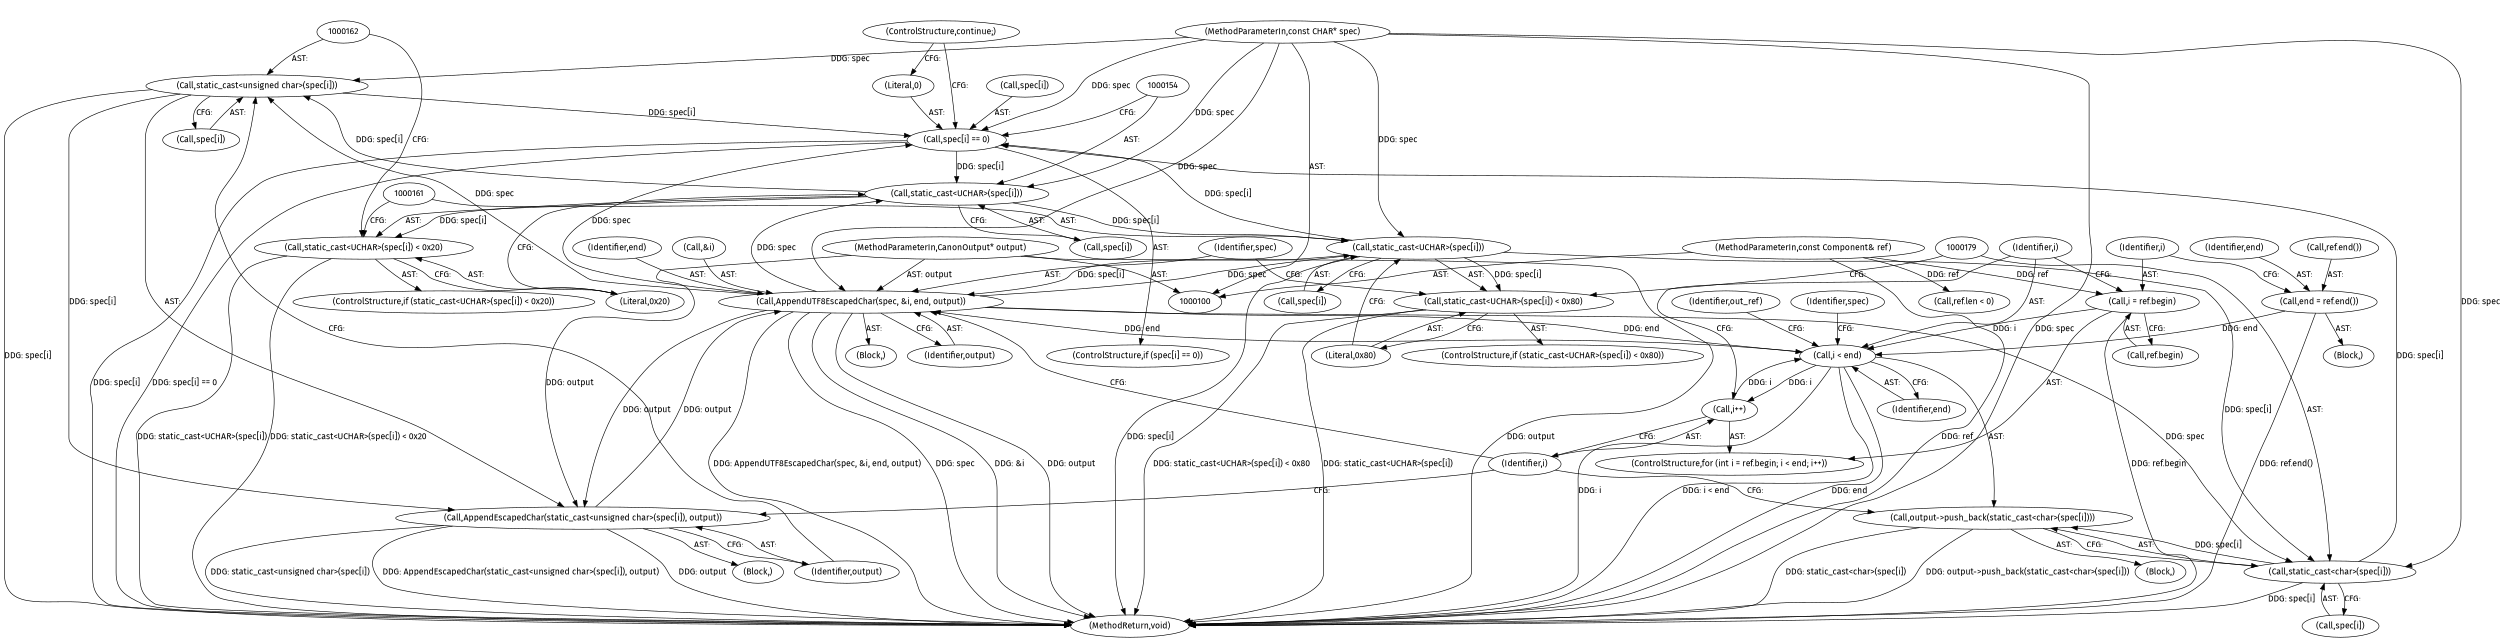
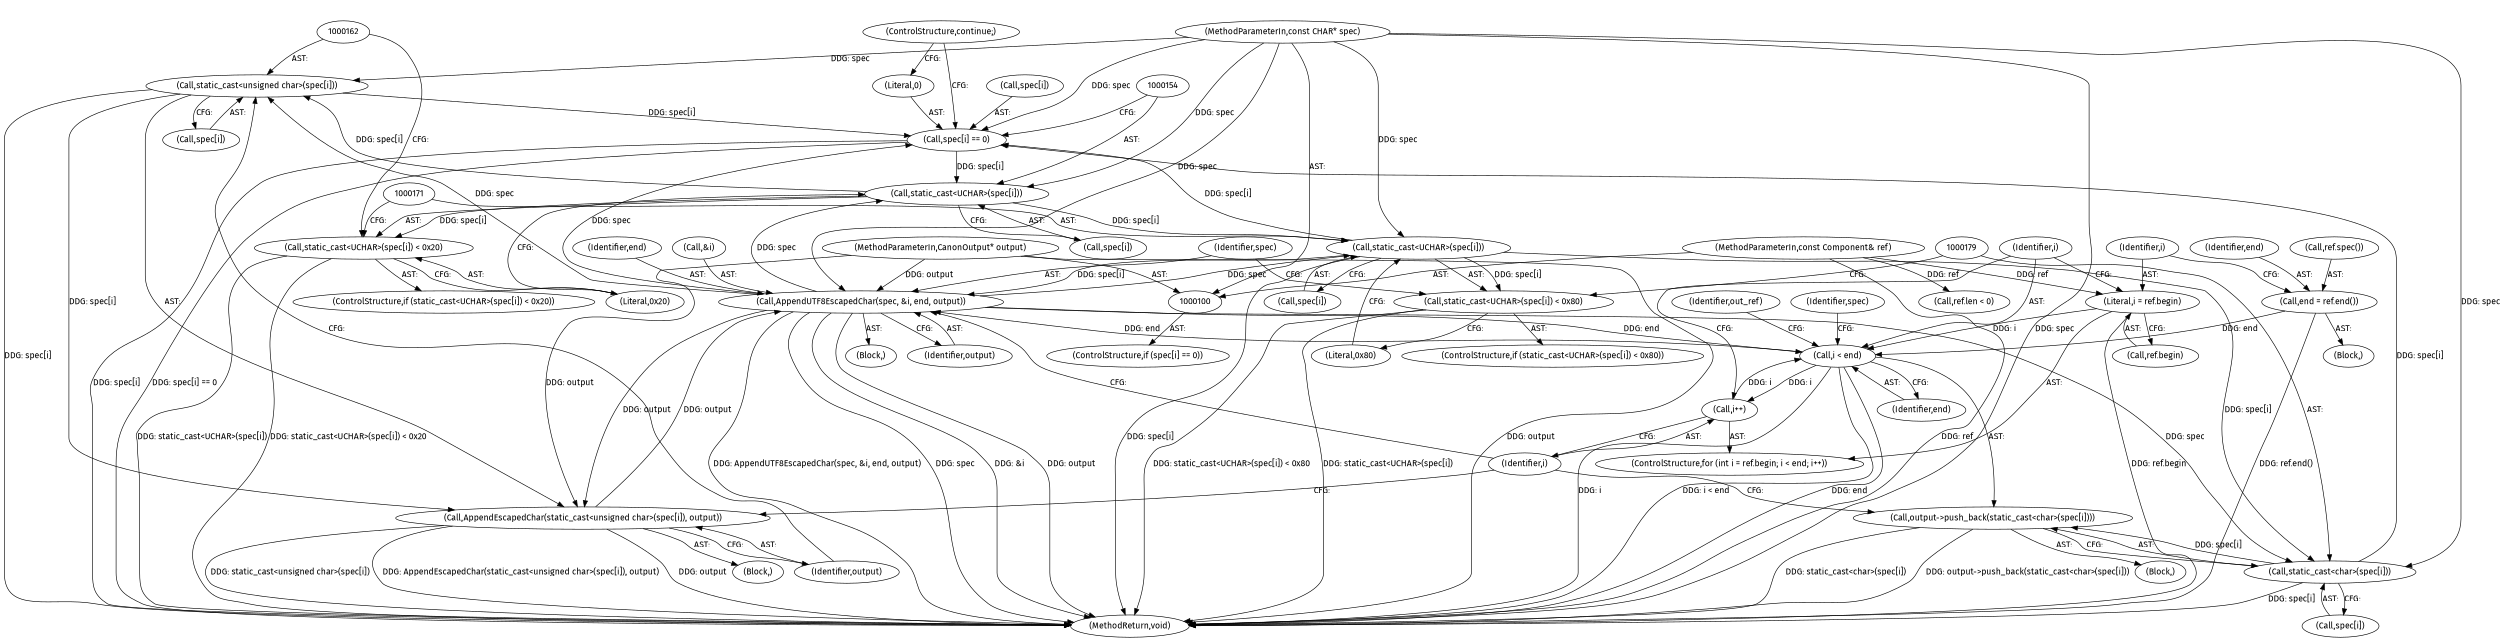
node "1000161": label "1000161" -> "1000171"
edge "(Call,spec[i] == 0)" -> "(ControlStructure,if (spec[i] == 0))": now "1000100" -> "(ControlStructure,if (spec[i] == 0))"
node "(Call,ref.end())": label "(Call,ref.end())" -> "(Call,ref.spec())"
edge "(MethodParameterIn,CanonOutput* output)" -> "(Call,AppendUTF8EscapedChar(spec, &i, end, output))": label "AST: output" -> "DDG: output"
node "(Call,i = ref.begin)": label "(Call,i = ref.begin)" -> "(Literal,i = ref.begin)"
edge "(Literal,0x80)" -> "(Call,static_cast<UCHAR>(spec[i]) < 0x80)": removed, label "AST:"
